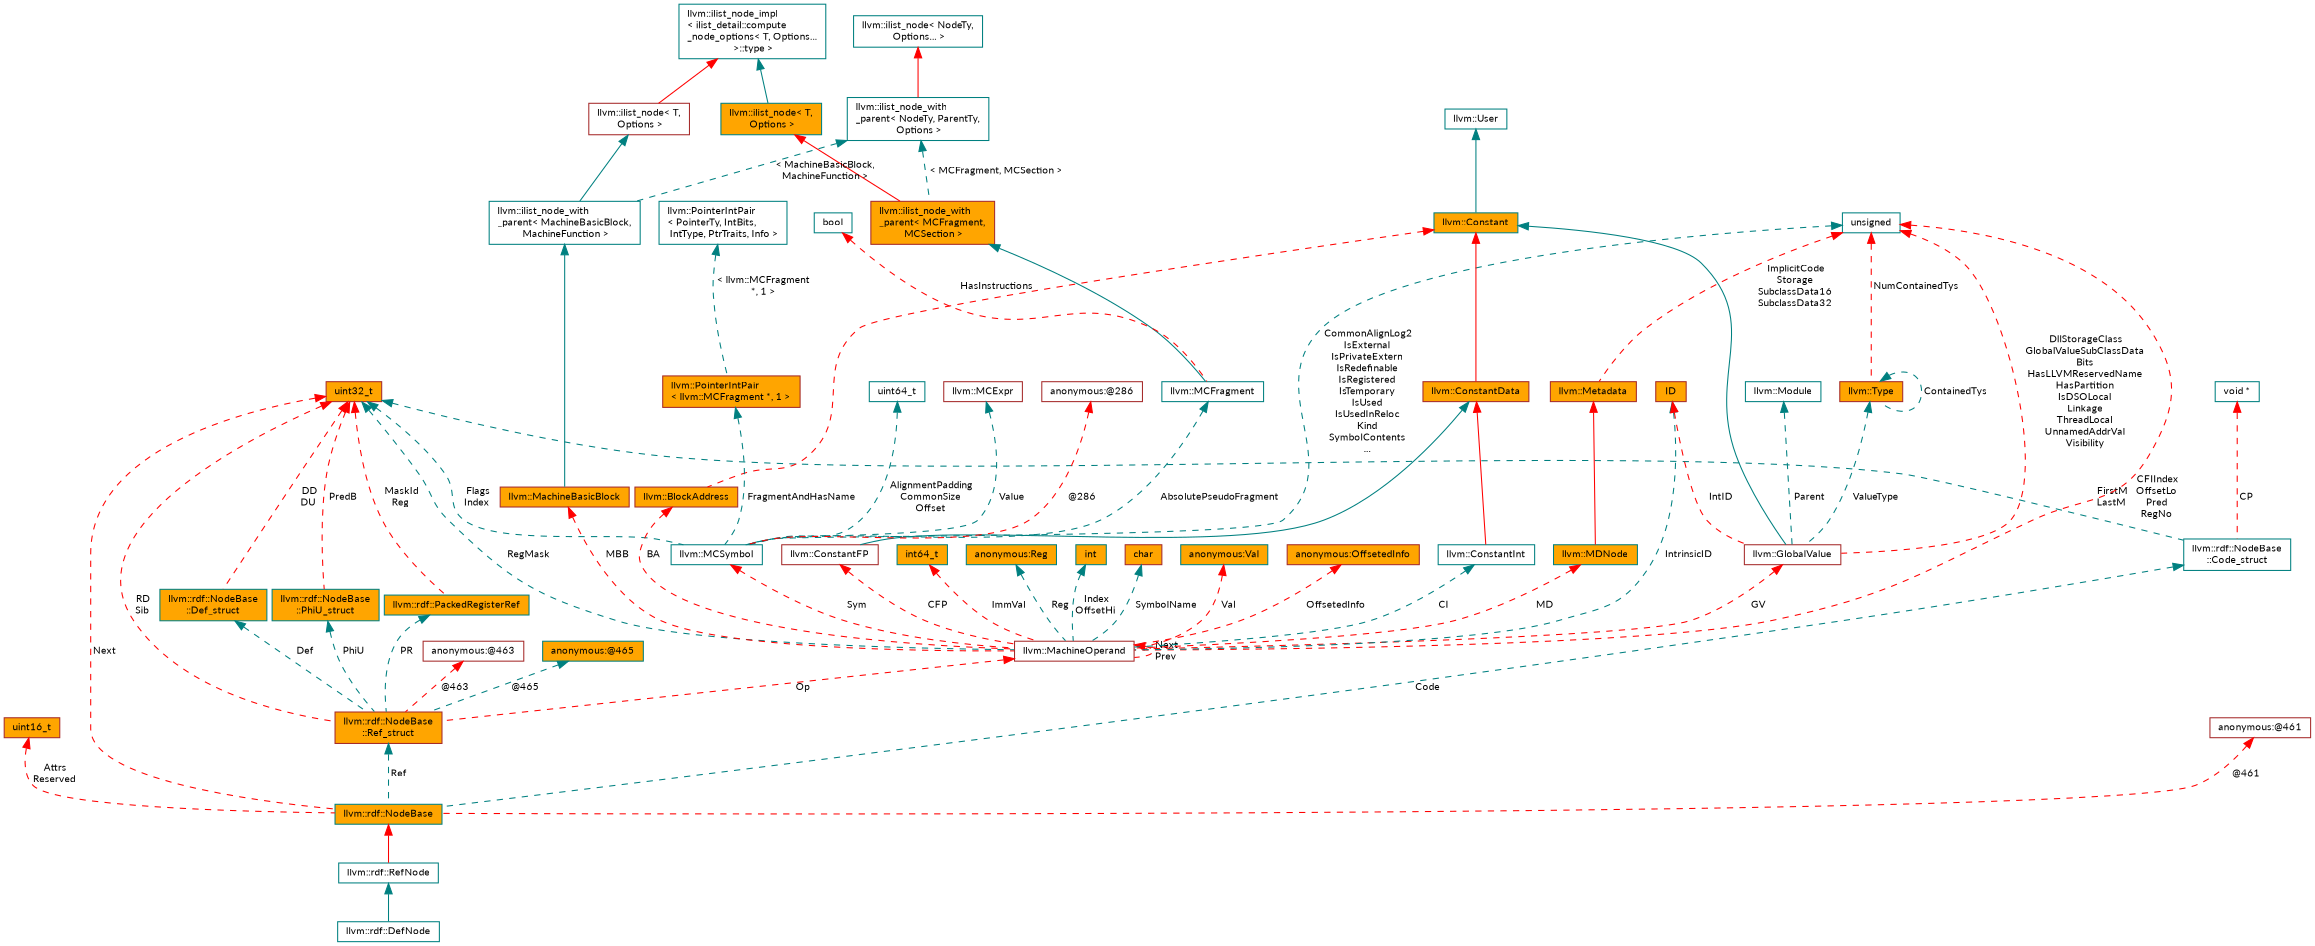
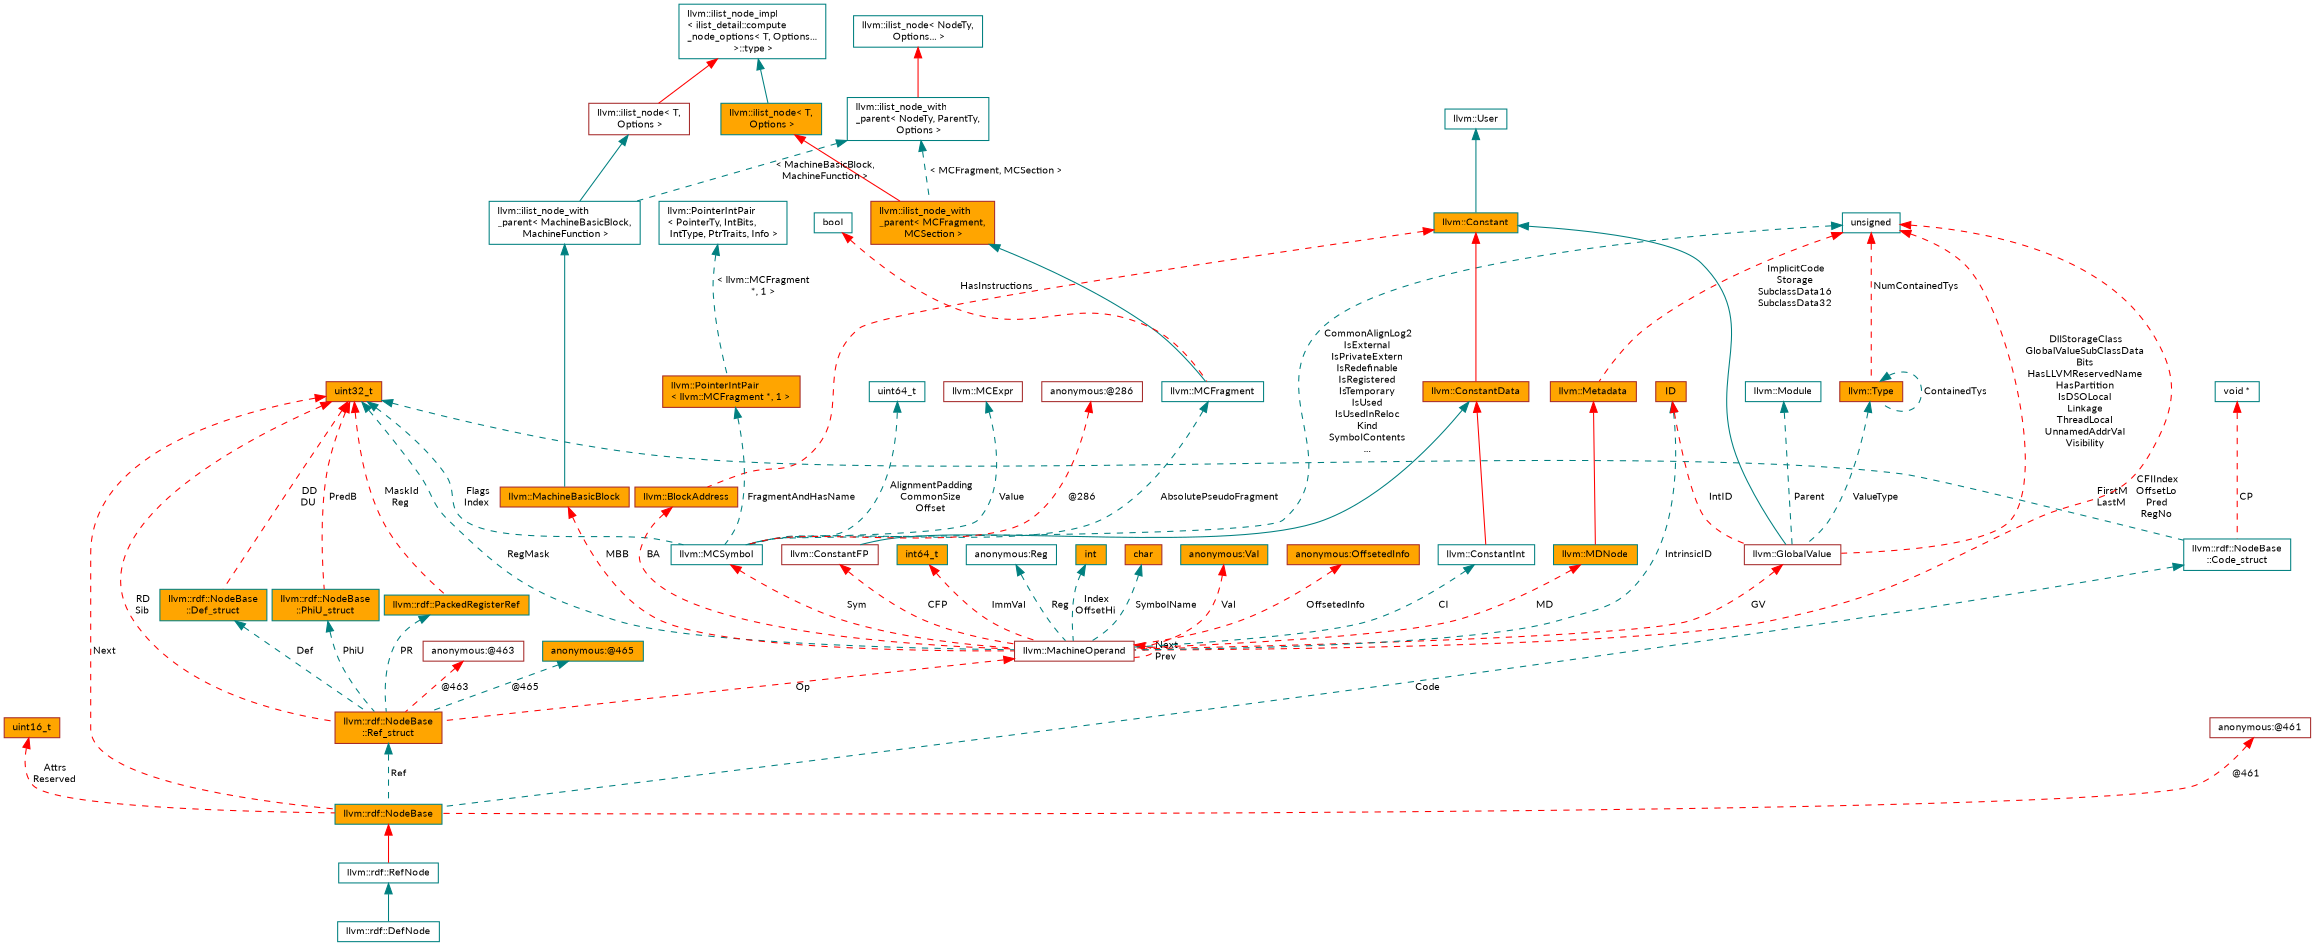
node "anonymous:Reg": fillcolor orange -> white
